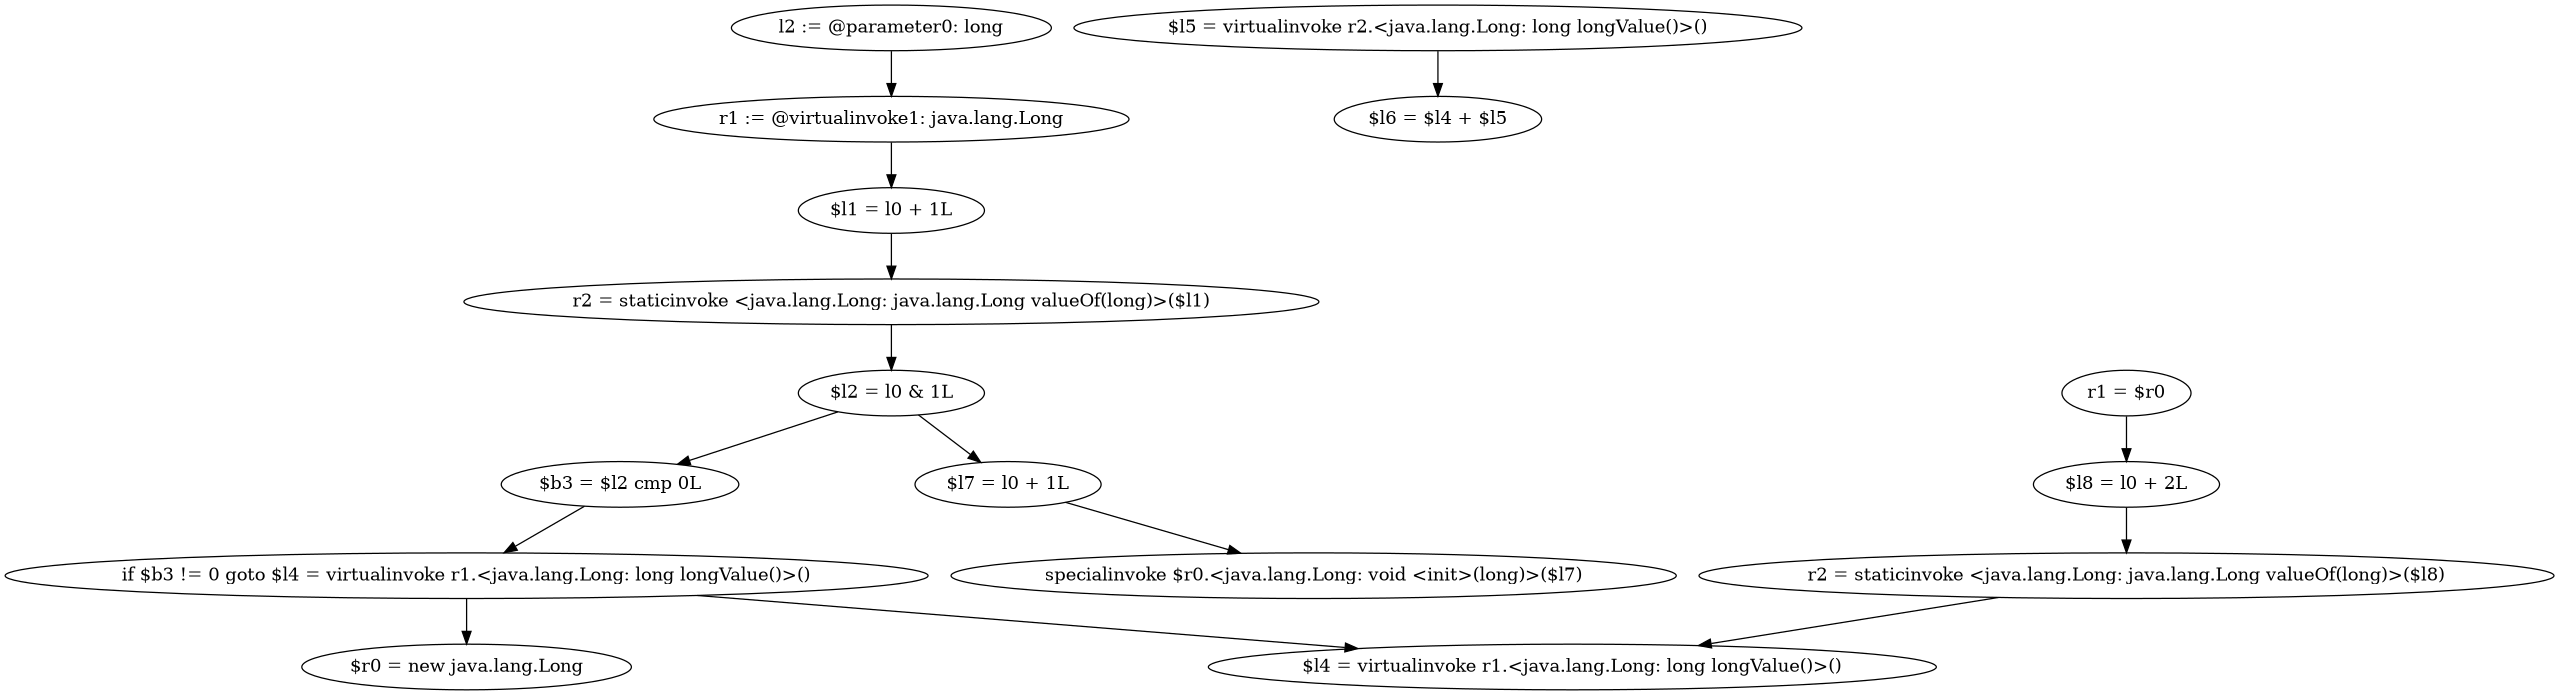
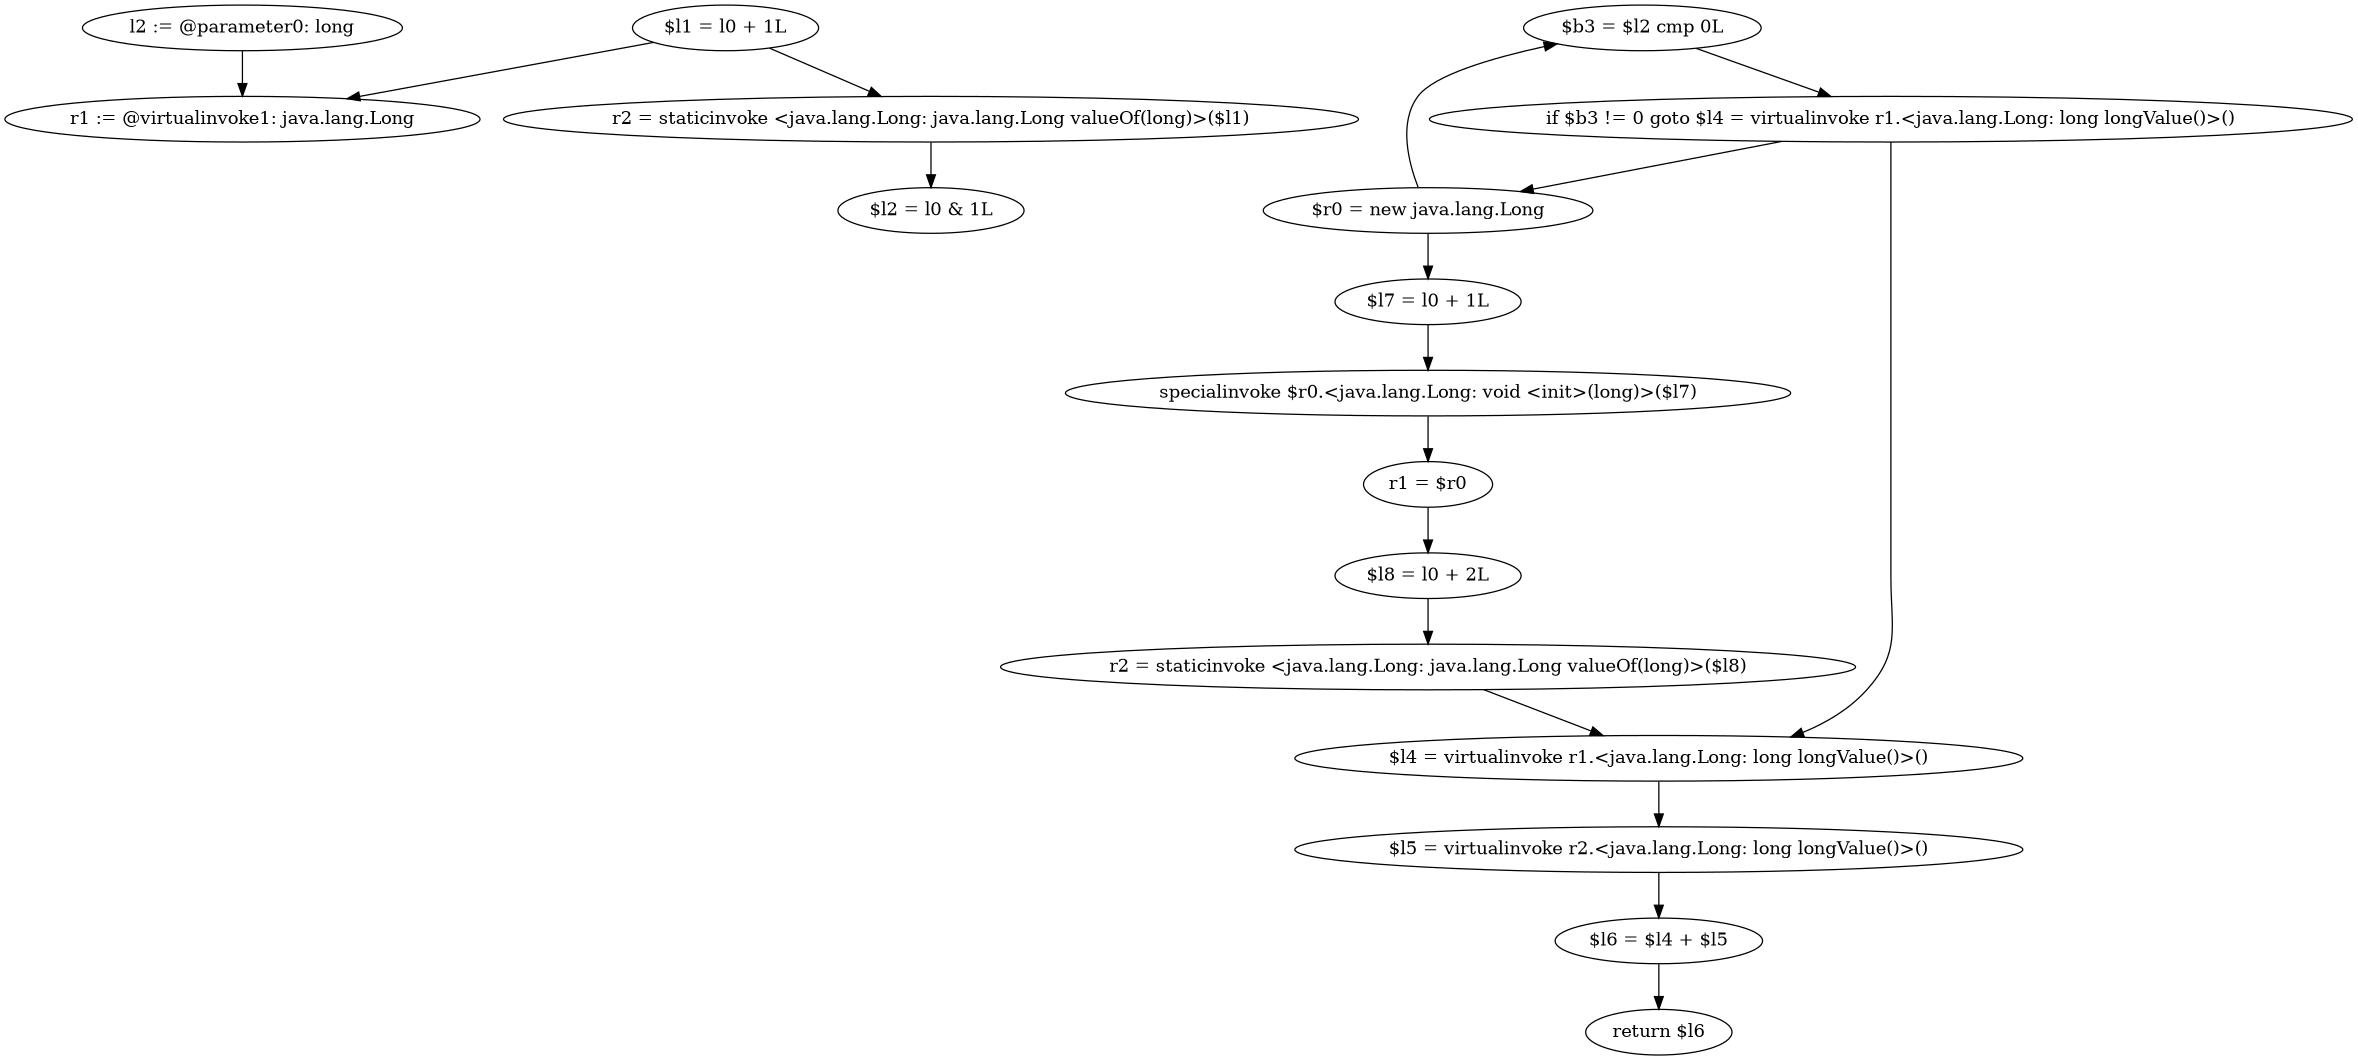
edge "r1 := @virtualinvoke1: java.lang.Long" -> "$l1 = l0 + 1L": reversed
edge "specialinvoke $r0.<java.lang.Long: void <init>(long)>($l7)" -> "r1 = $r0": added
edge "$l2 = l0 & 1L" -> "$l7 = l0 + 1L": now "$r0 = new java.lang.Long" -> "$l7 = l0 + 1L"
edge "$l2 = l0 & 1L" -> "$b3 = $l2 cmp 0L": now "$r0 = new java.lang.Long" -> "$b3 = $l2 cmp 0L"
edge "$l4 = virtualinvoke r1.<java.lang.Long: long longValue()>()" -> "$l5 = virtualinvoke r2.<java.lang.Long: long longValue()>()": added
node "return $l6": added
